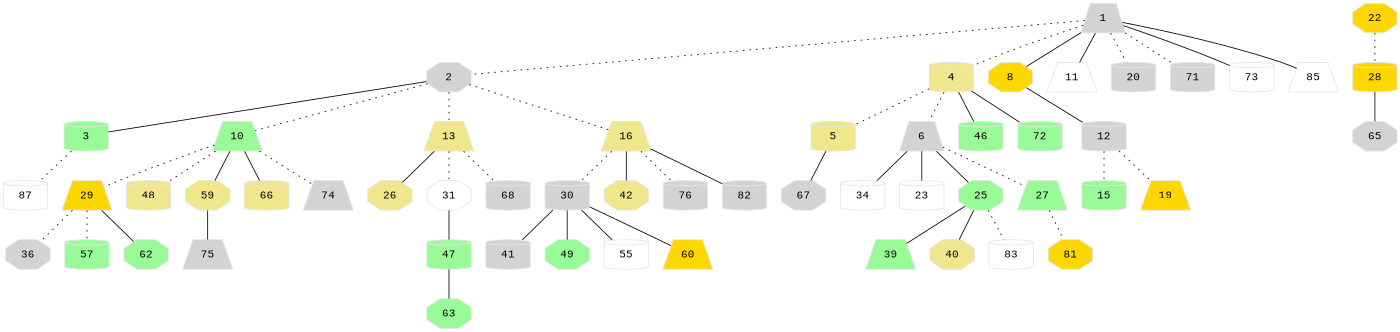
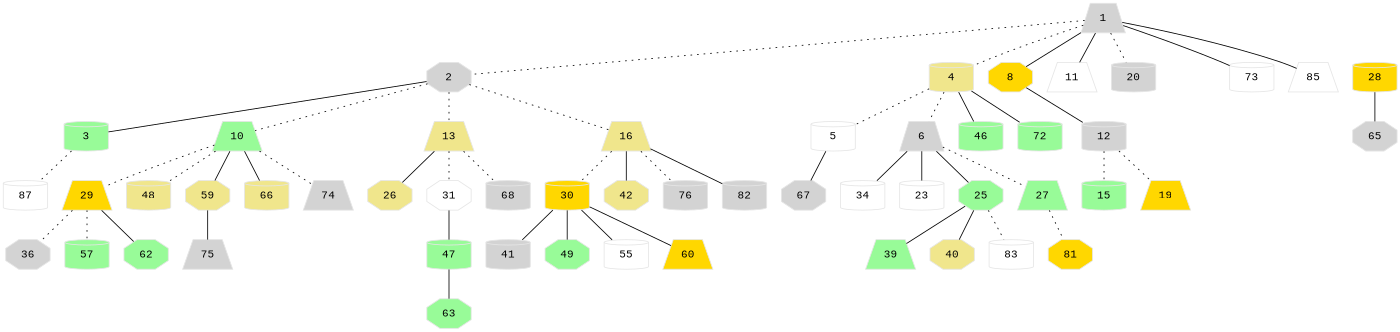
node "22": removed
node "71": removed
node "5": fillcolor khaki -> white
node "30": fillcolor lightgrey -> gold
